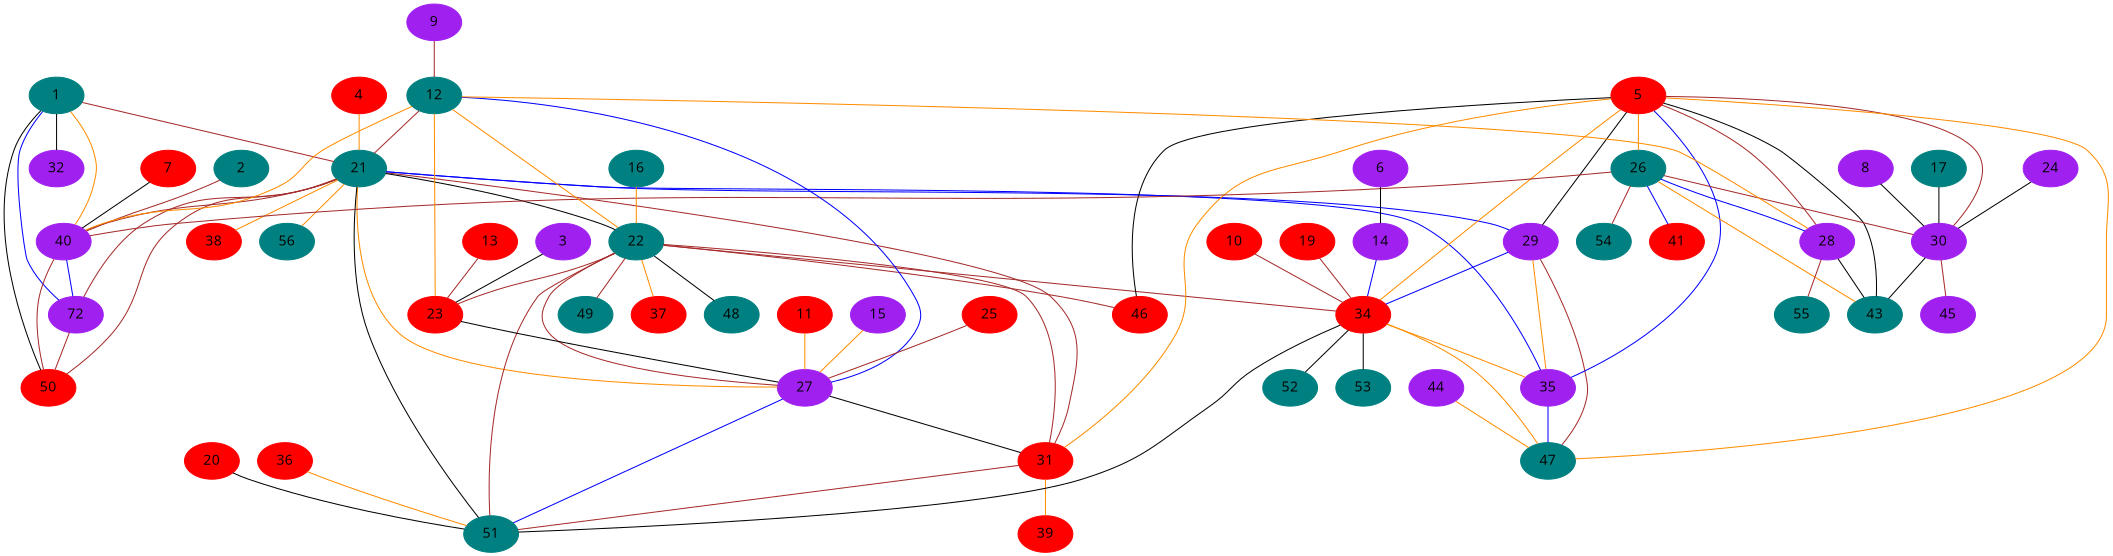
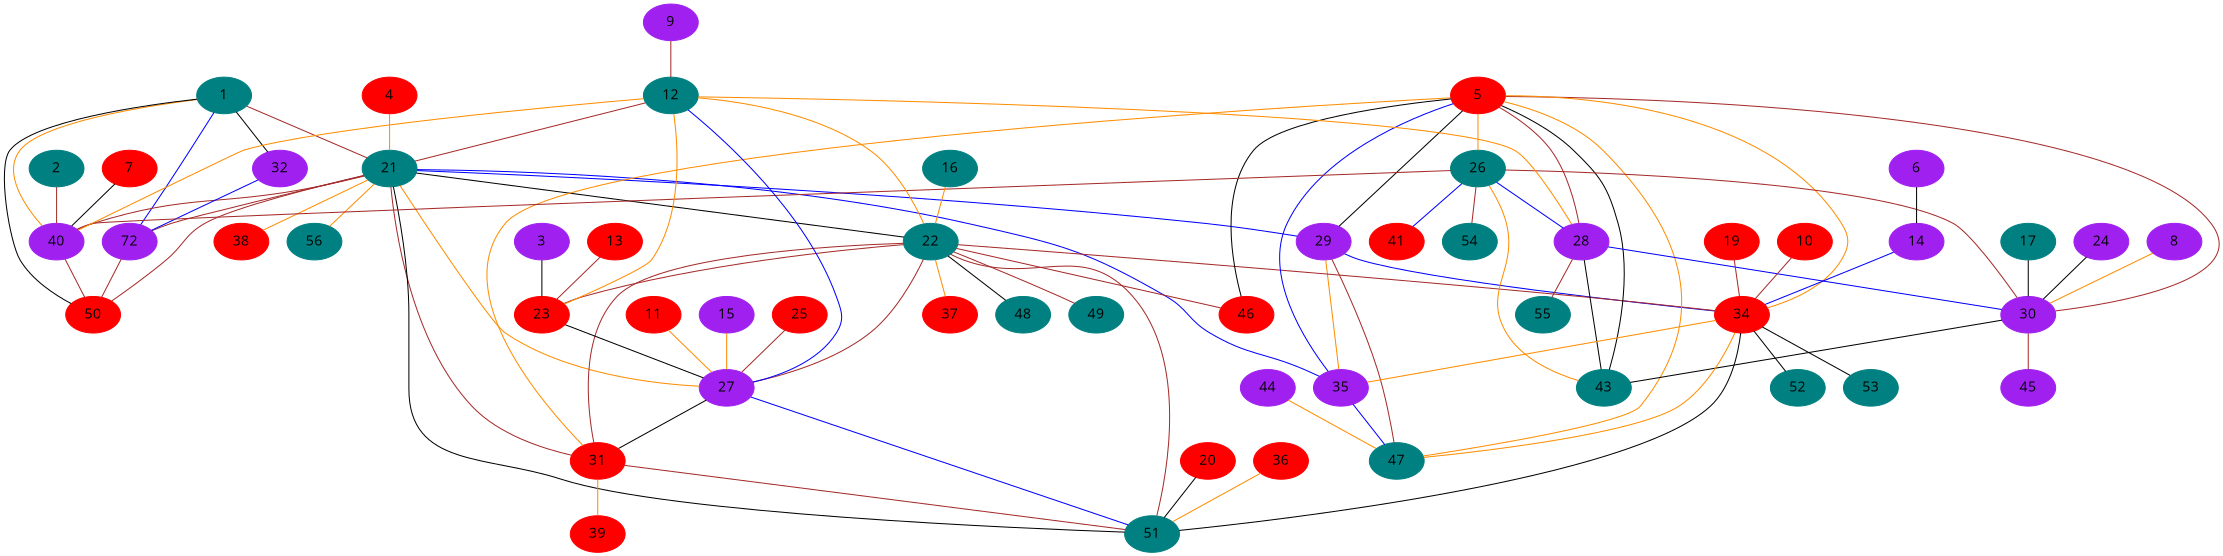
edge "8" -- "30": color black -> darkorange
edge "40" -- "72": now "32" -- "72"
edge "28" -- "30": added
